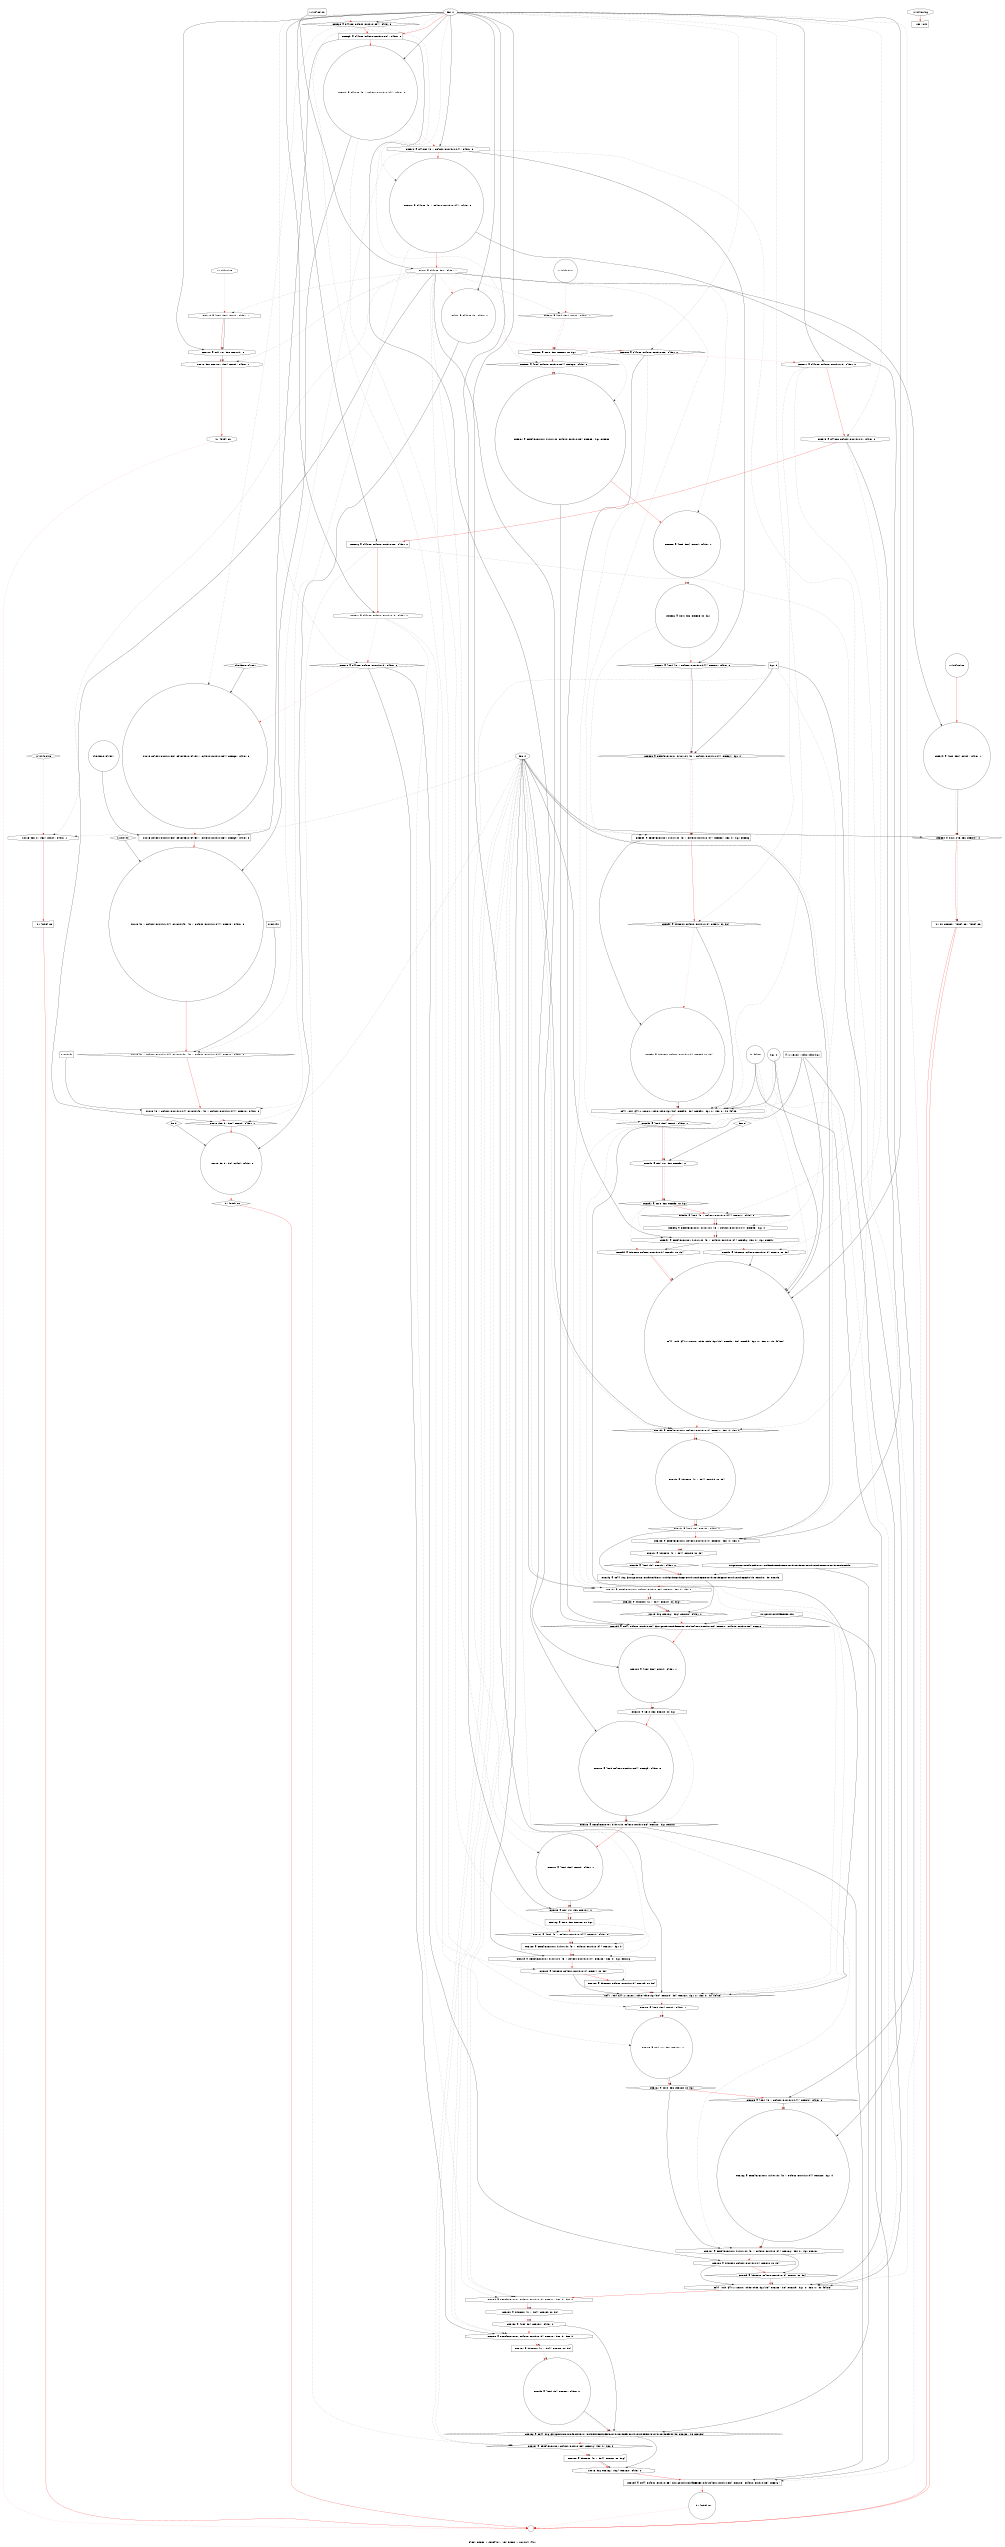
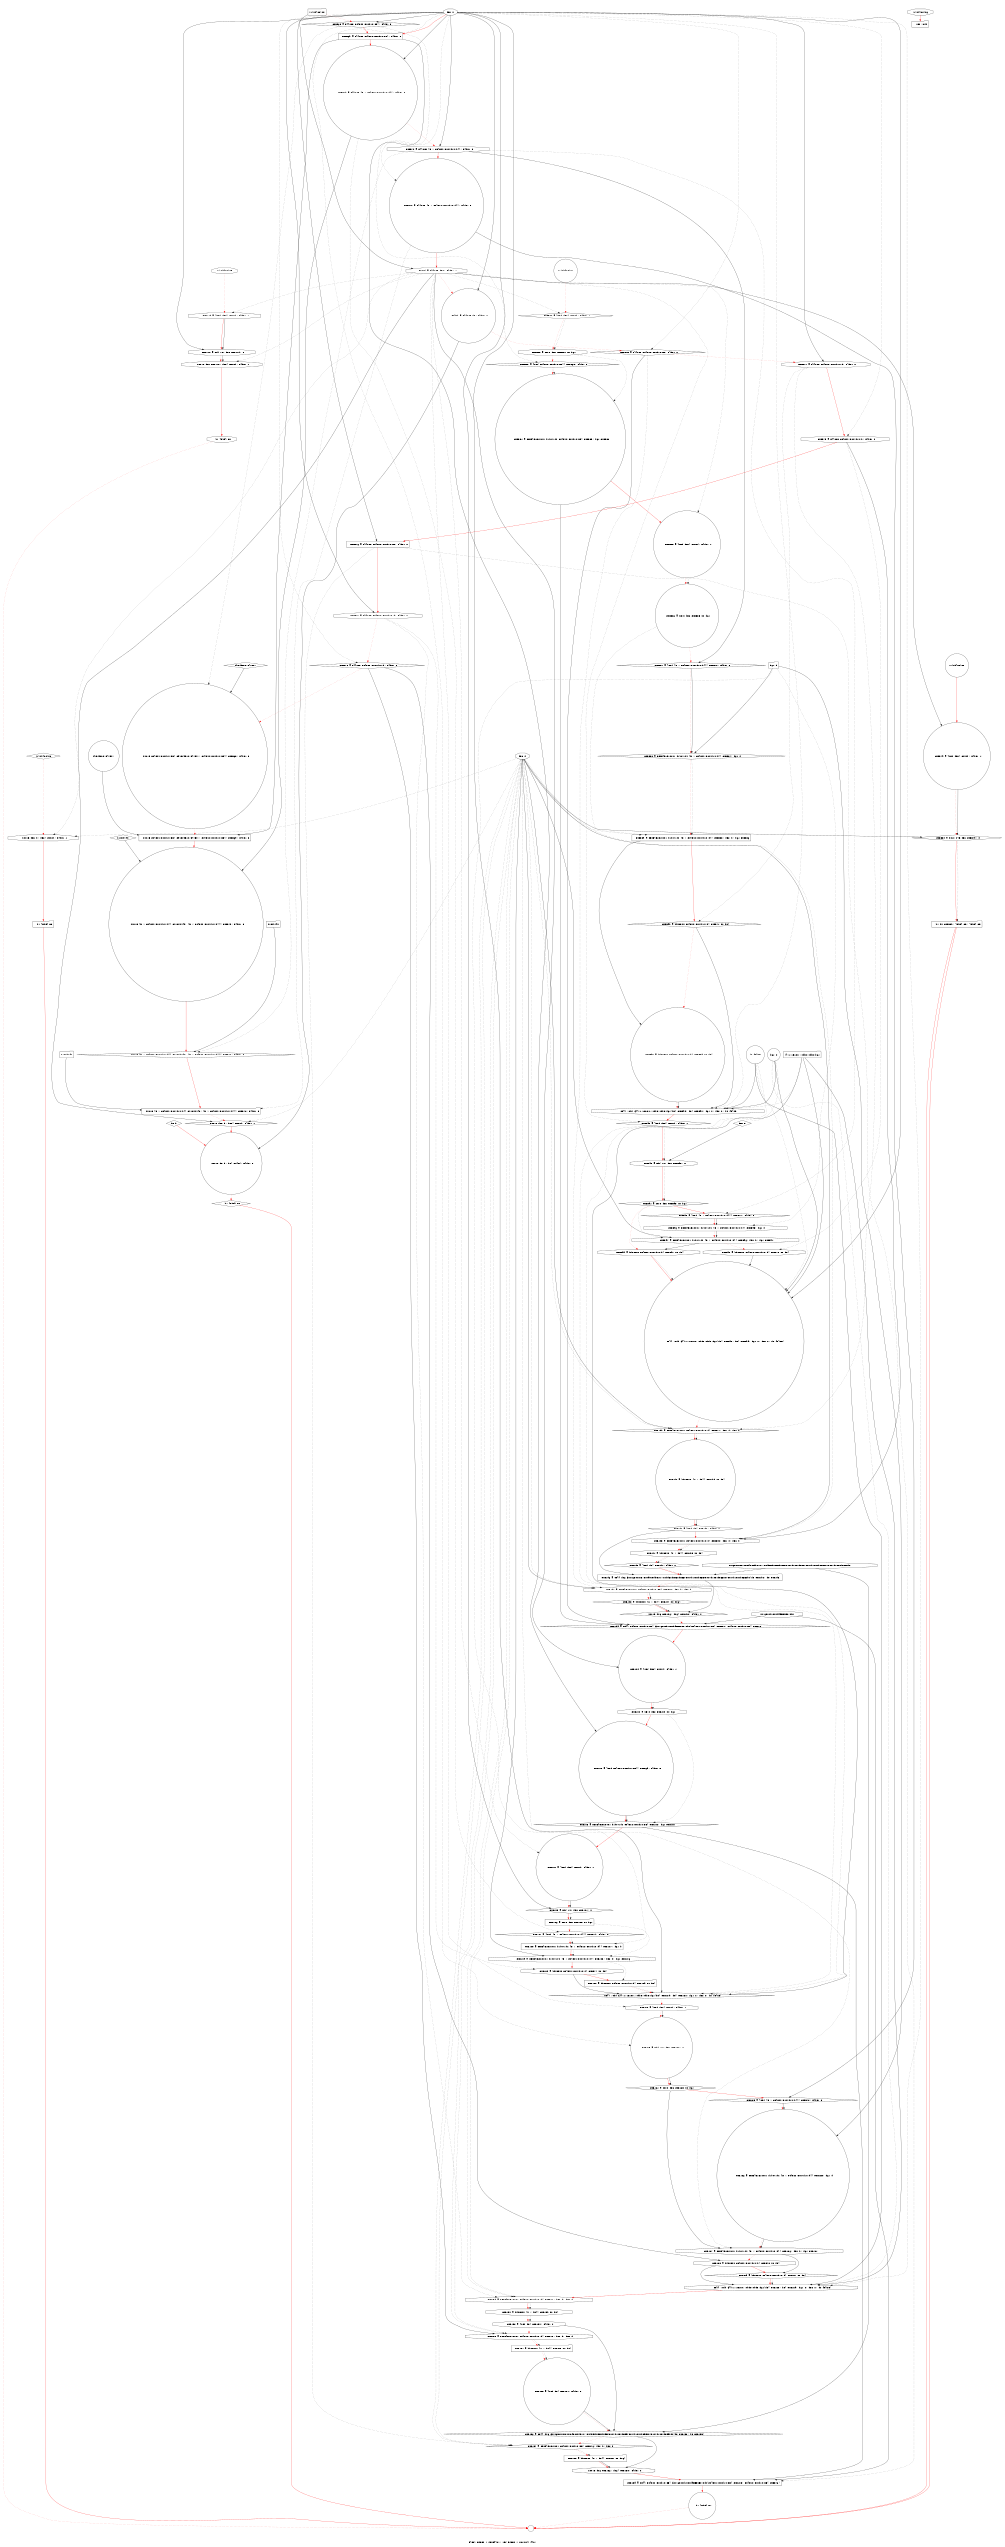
edge "i8 0" -> "store i8 0, i8* %_l_j, align 1": color black -> red
node "%t3495 = load i8* %t3434, align 1": label "%t3495 = load i8* %t3434, align 1" -> "%t3435 = load i8* %t3434, align 1"
